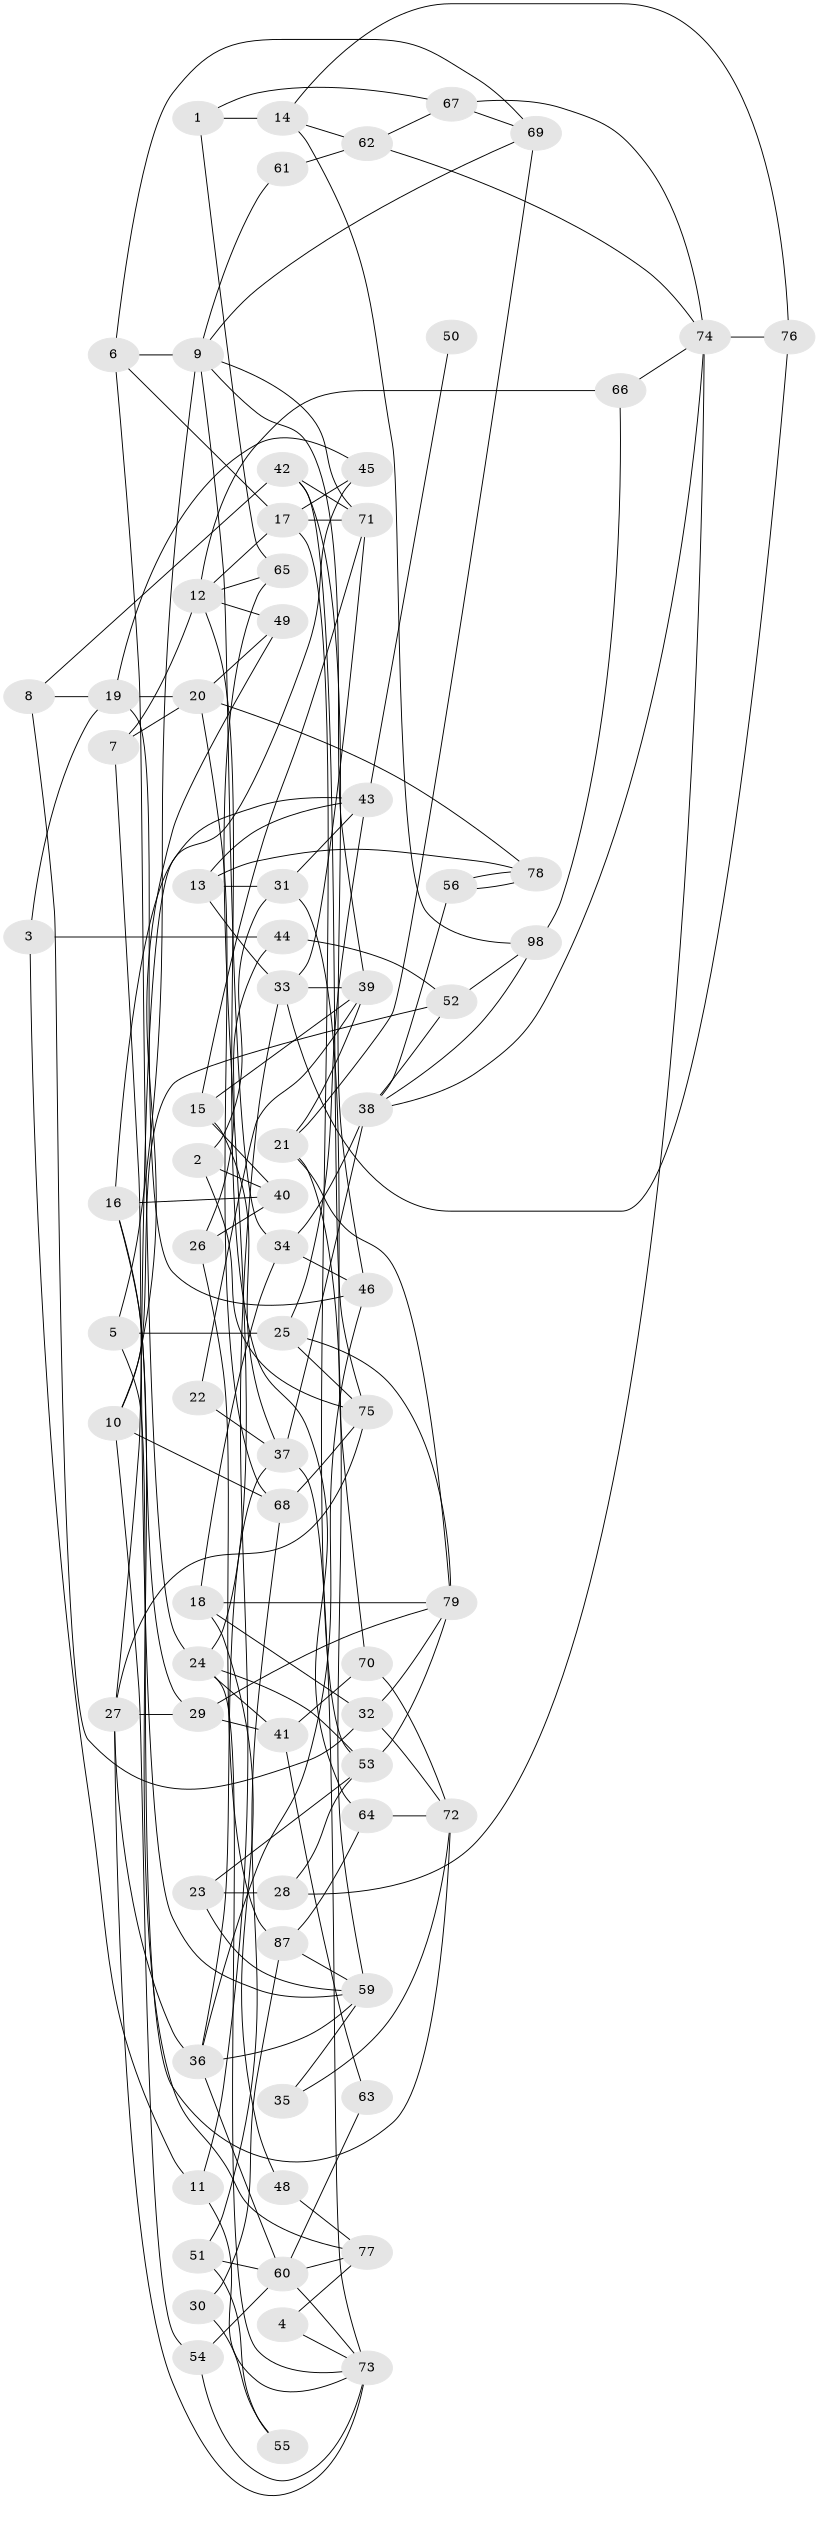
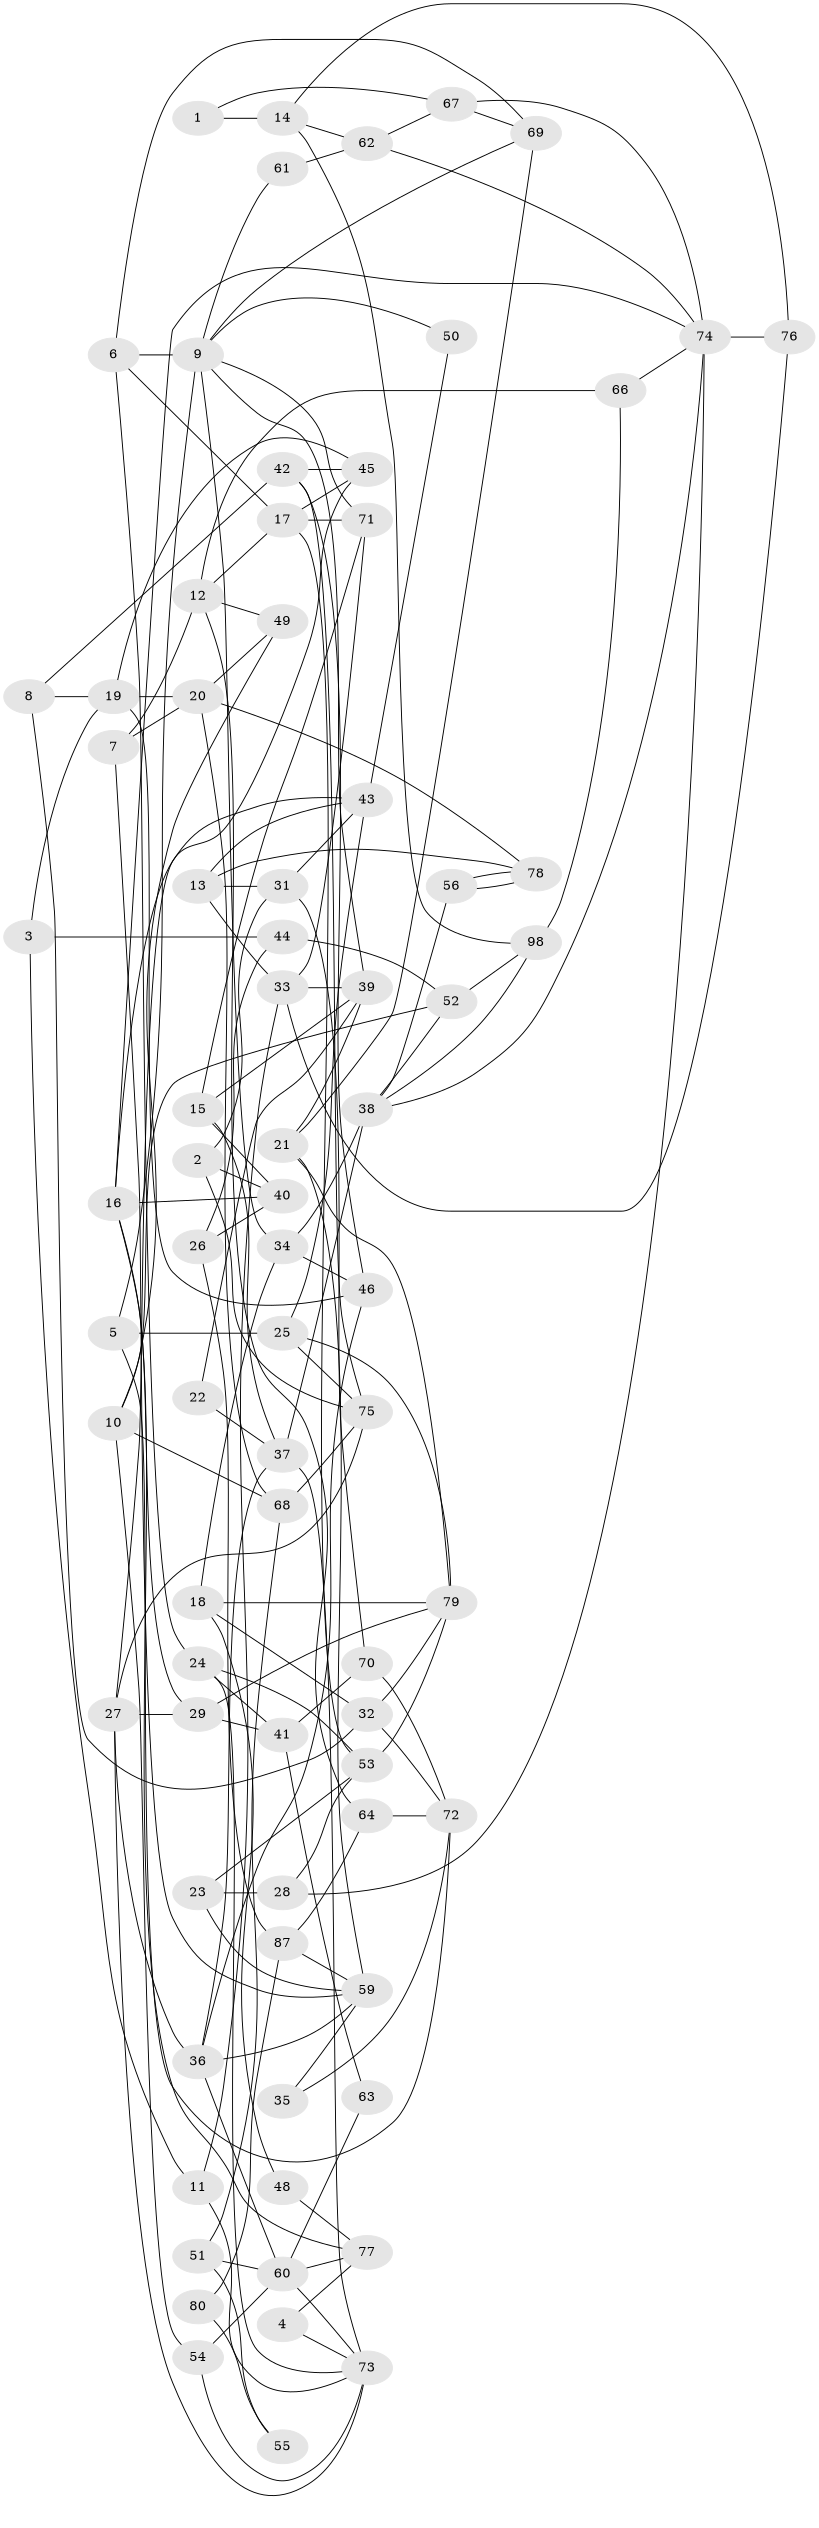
edge "50" -- "9": added
edge "74" -- "16": added
edge "42" -- "71": now "42" -- "45"
node "65": removed
node "30": label "30" -> "80"
